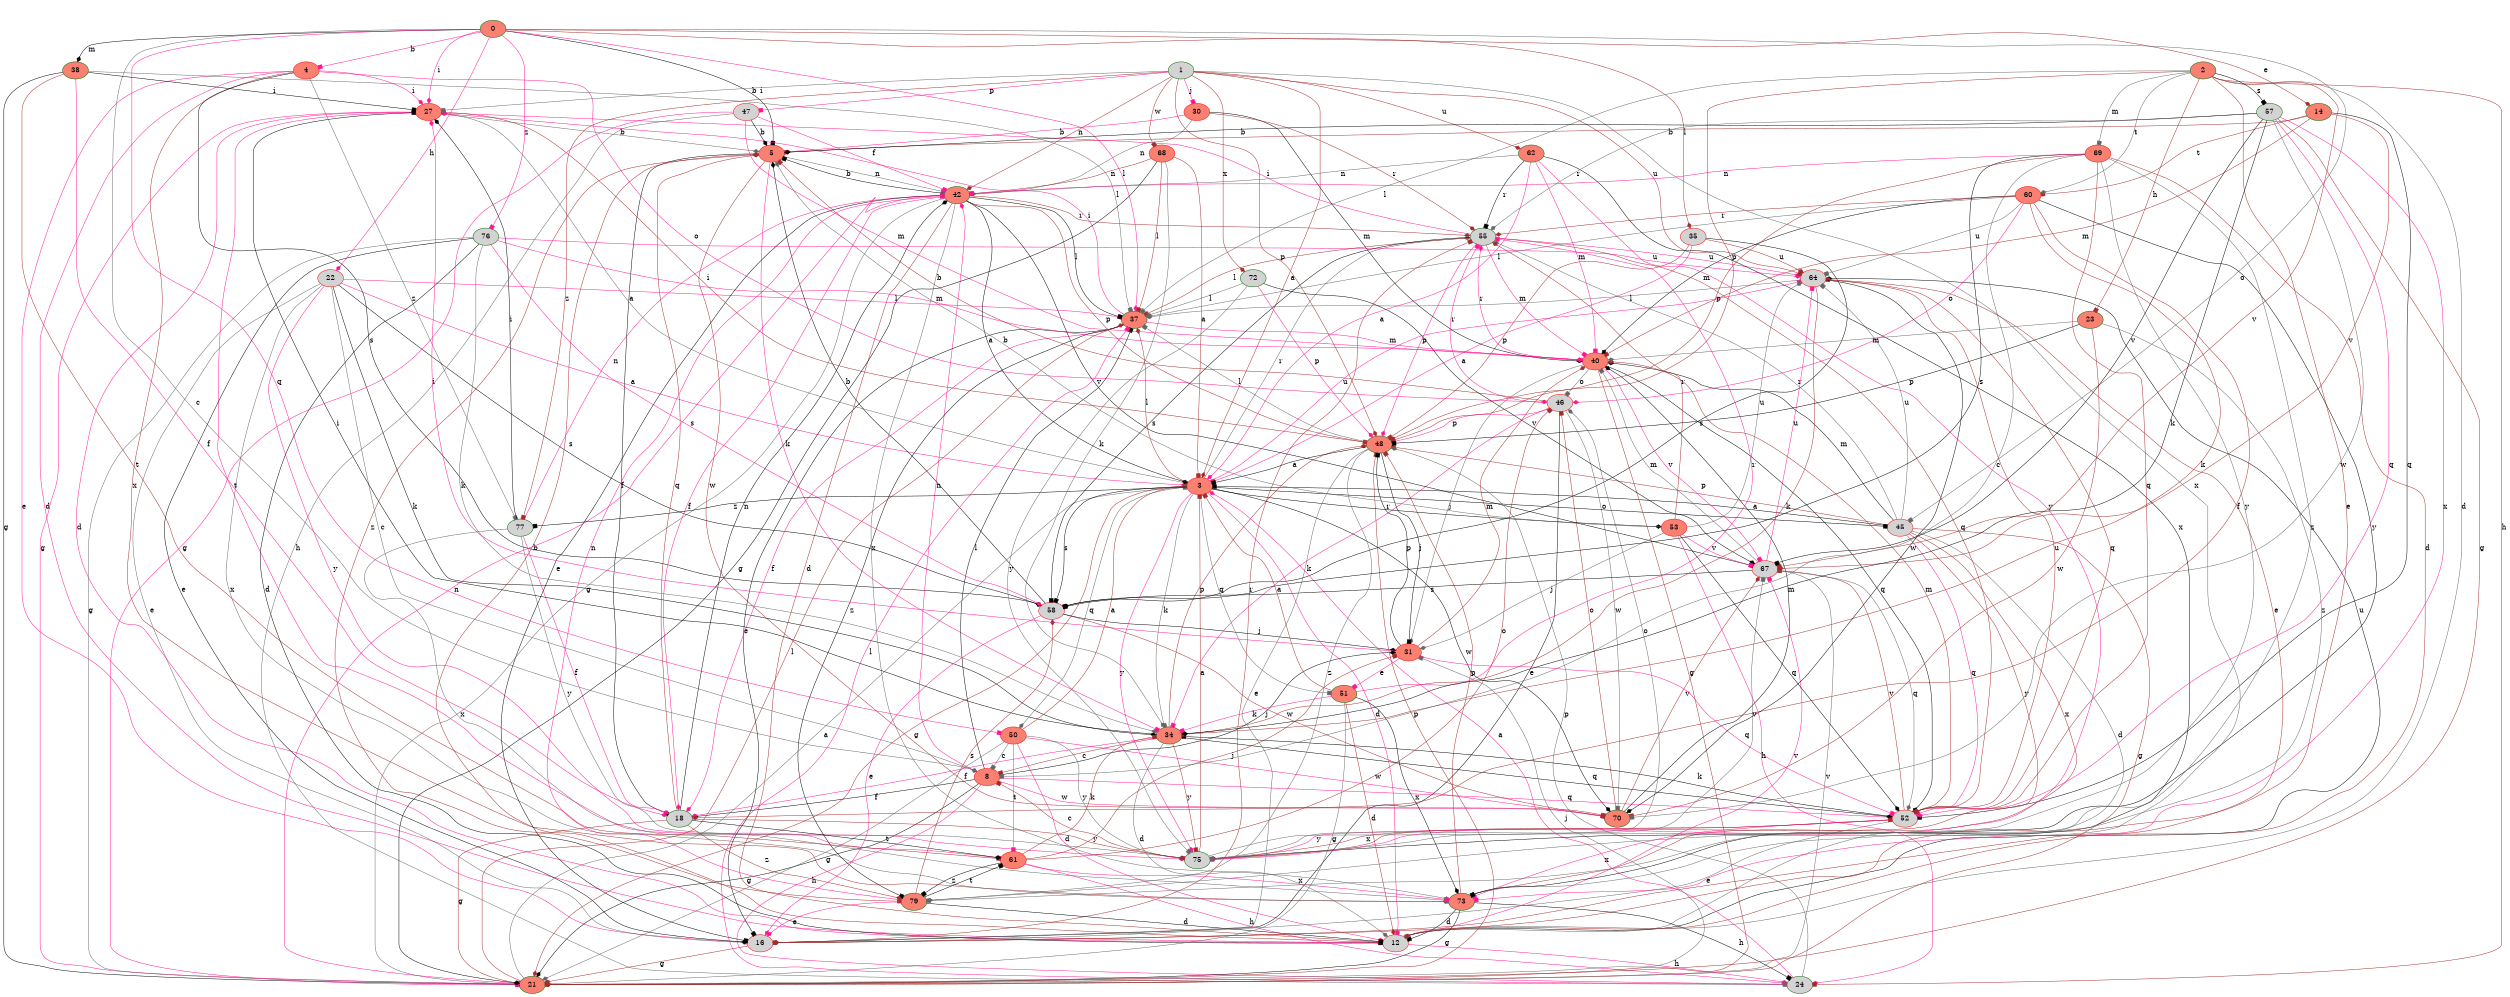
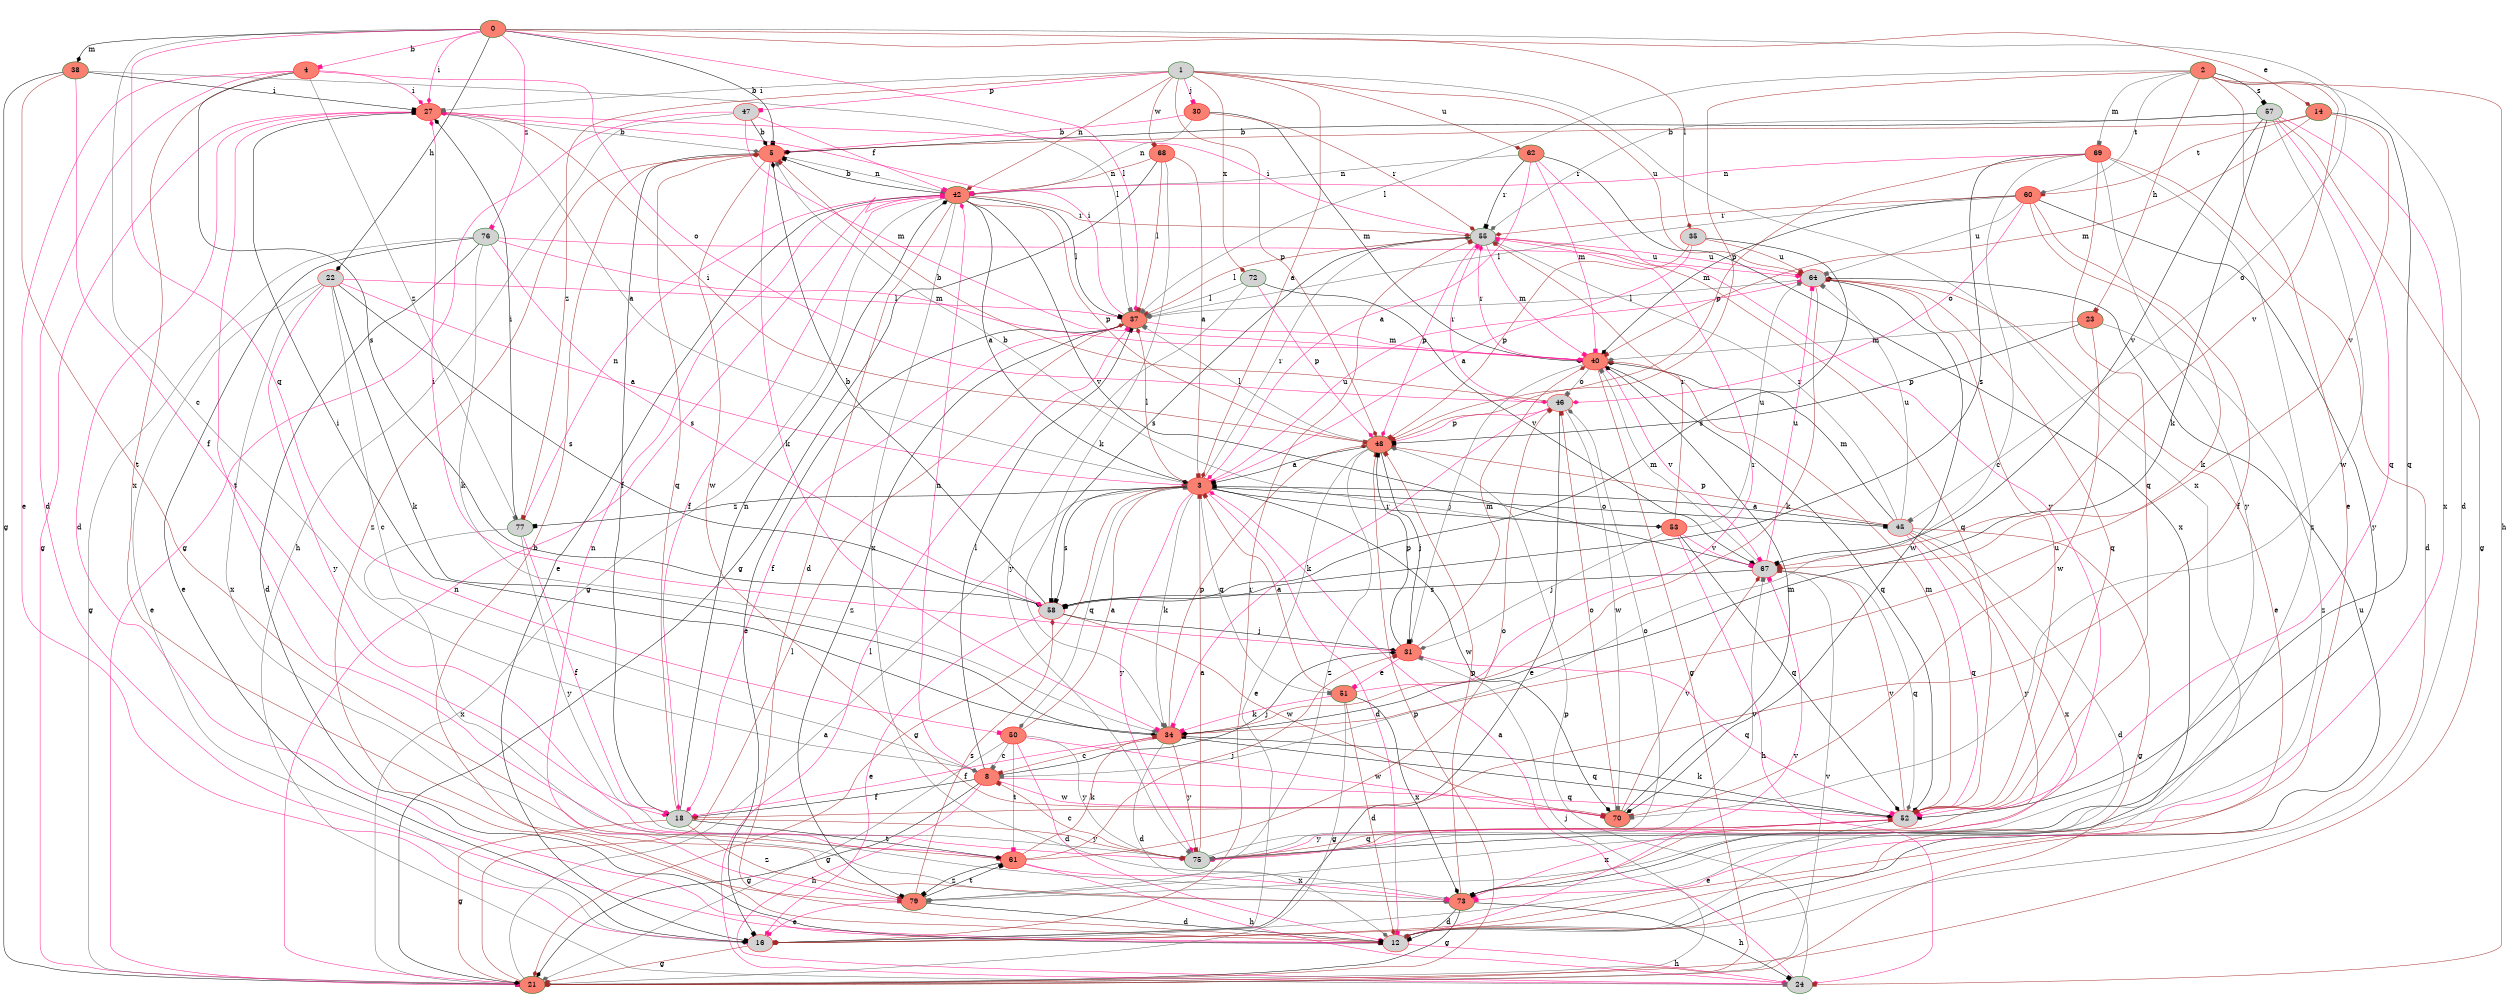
edge "0" -> "22": color deeppink -> black
edge "75" -> "52": label "x" -> "q"
